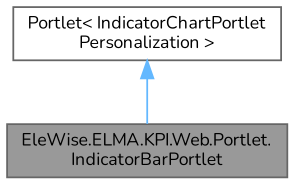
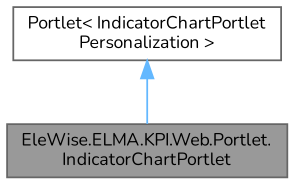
node "EleWise.ELMA.KPI.Web.Portlet. IndicatorBarPortlet": label "EleWise.ELMA.KPI.Web.Portlet. IndicatorBarPortlet" -> "EleWise.ELMA.KPI.Web.Portlet. IndicatorChartPortlet"
